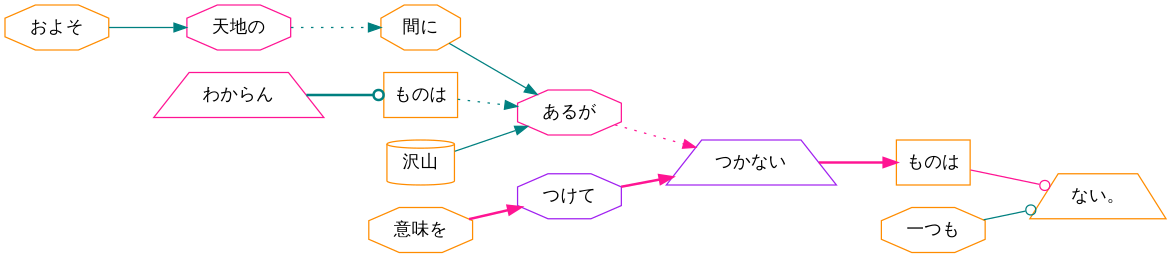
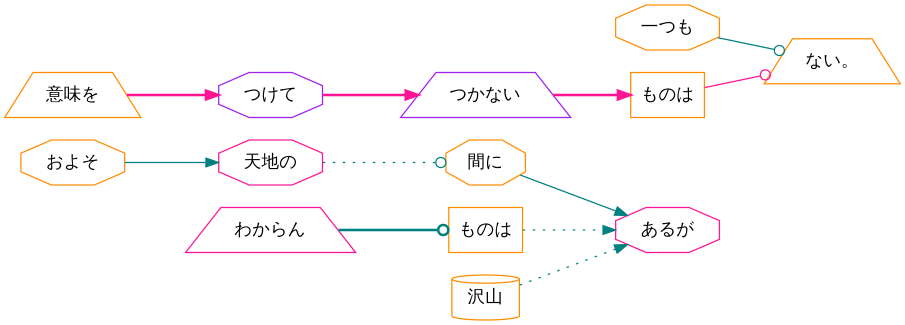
edge "天地の" -> "間に": arrowhead normal -> odot
edge "あるが" -> "つかない": removed
edge "沢山" -> "あるが": style solid -> dotted
node "意味を": shape octagon -> trapezium
